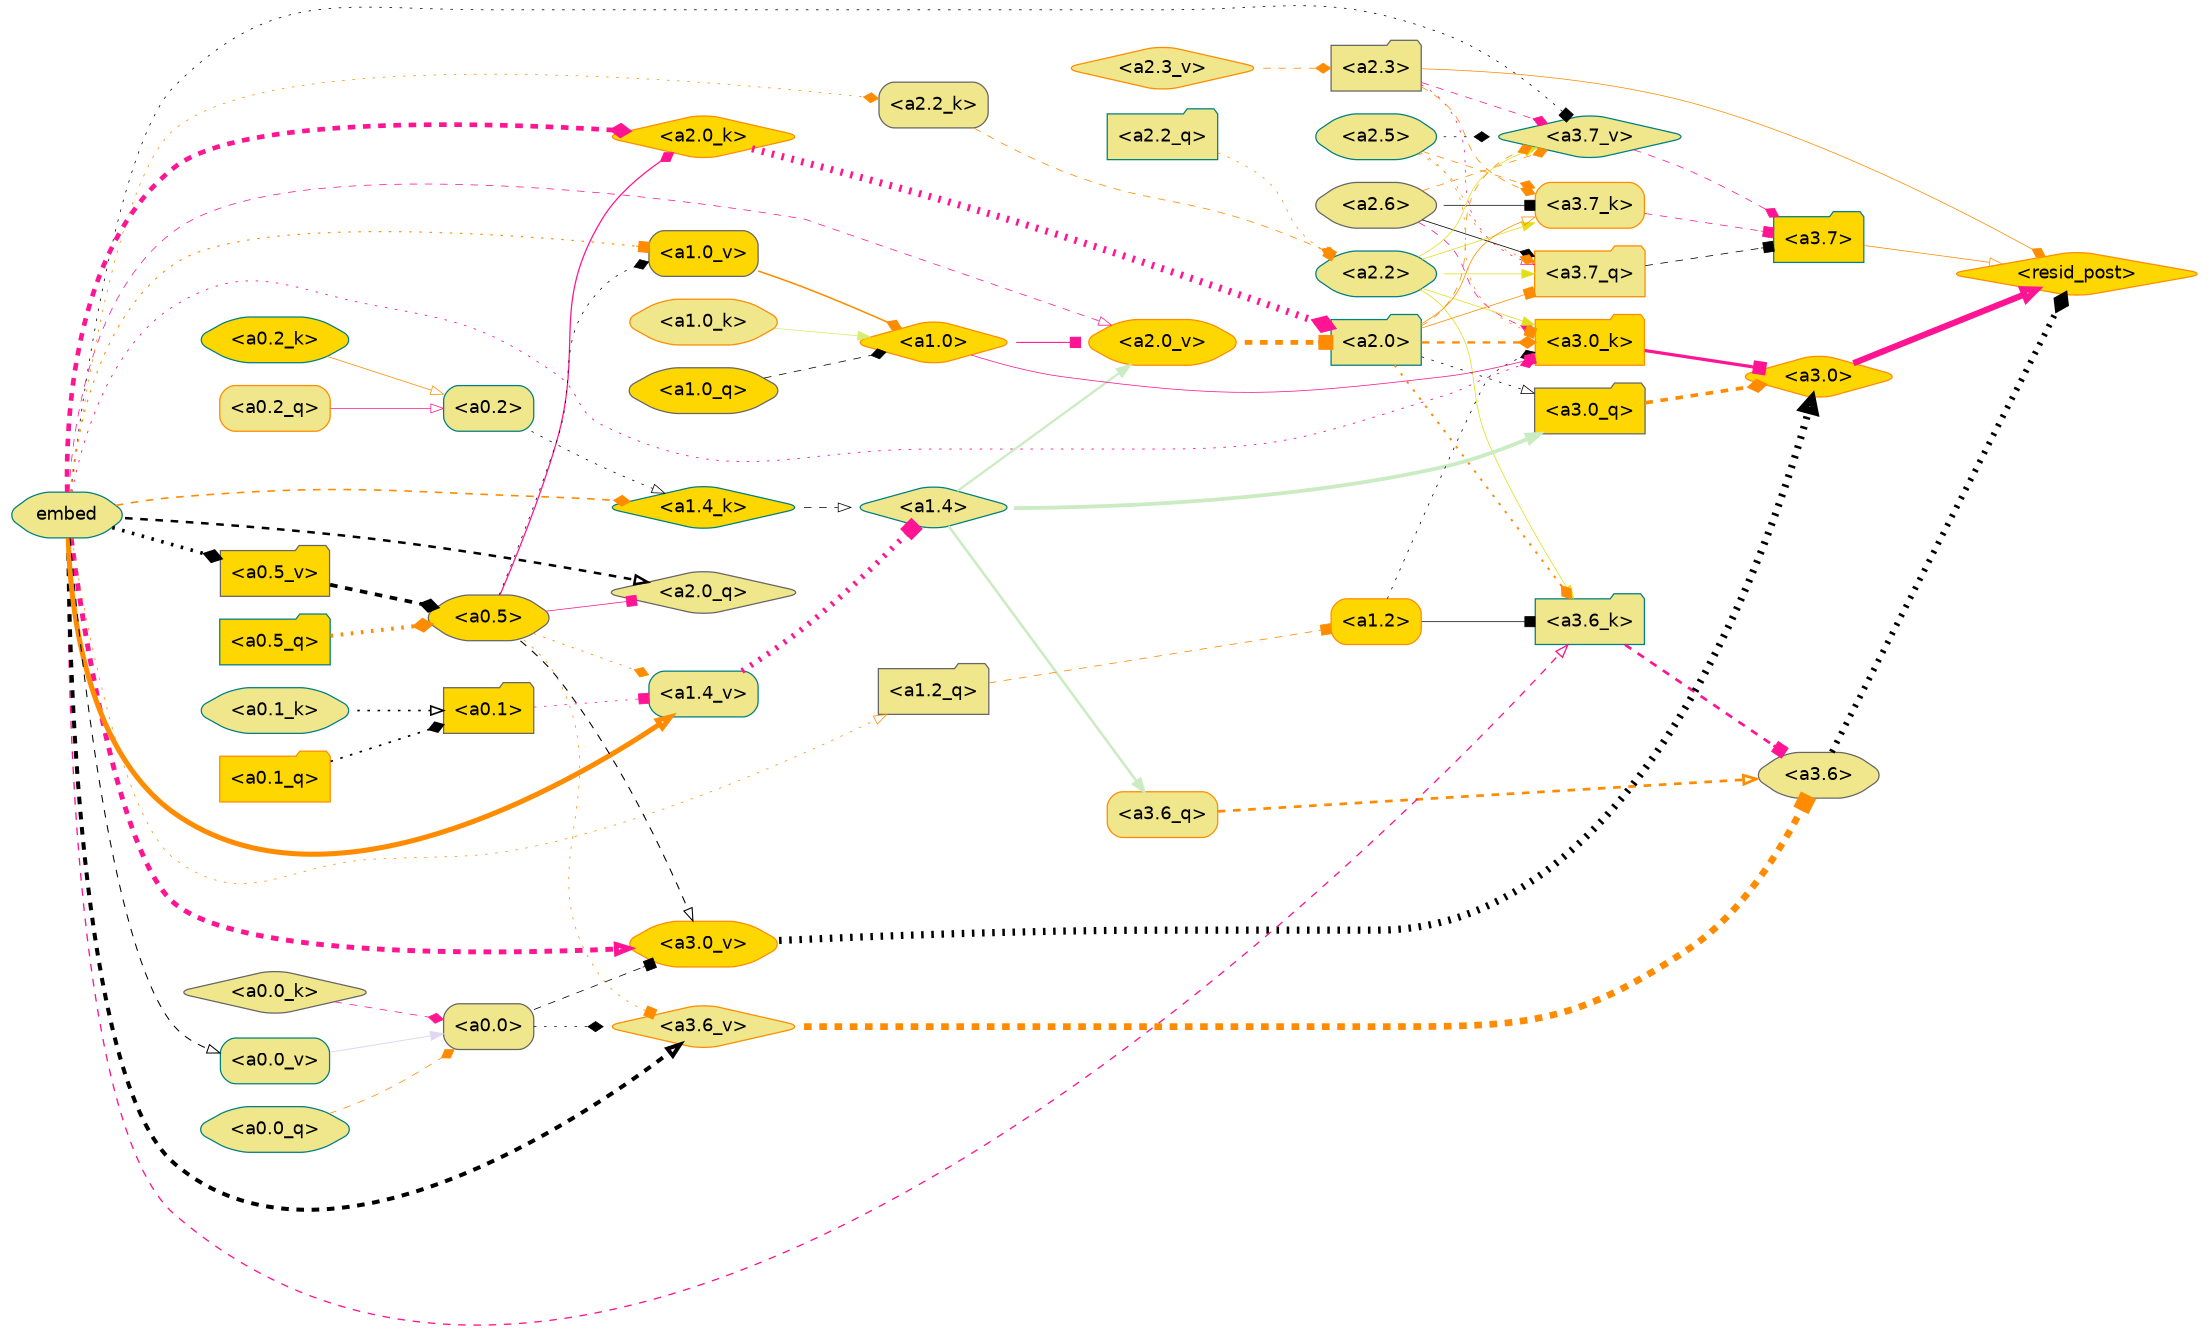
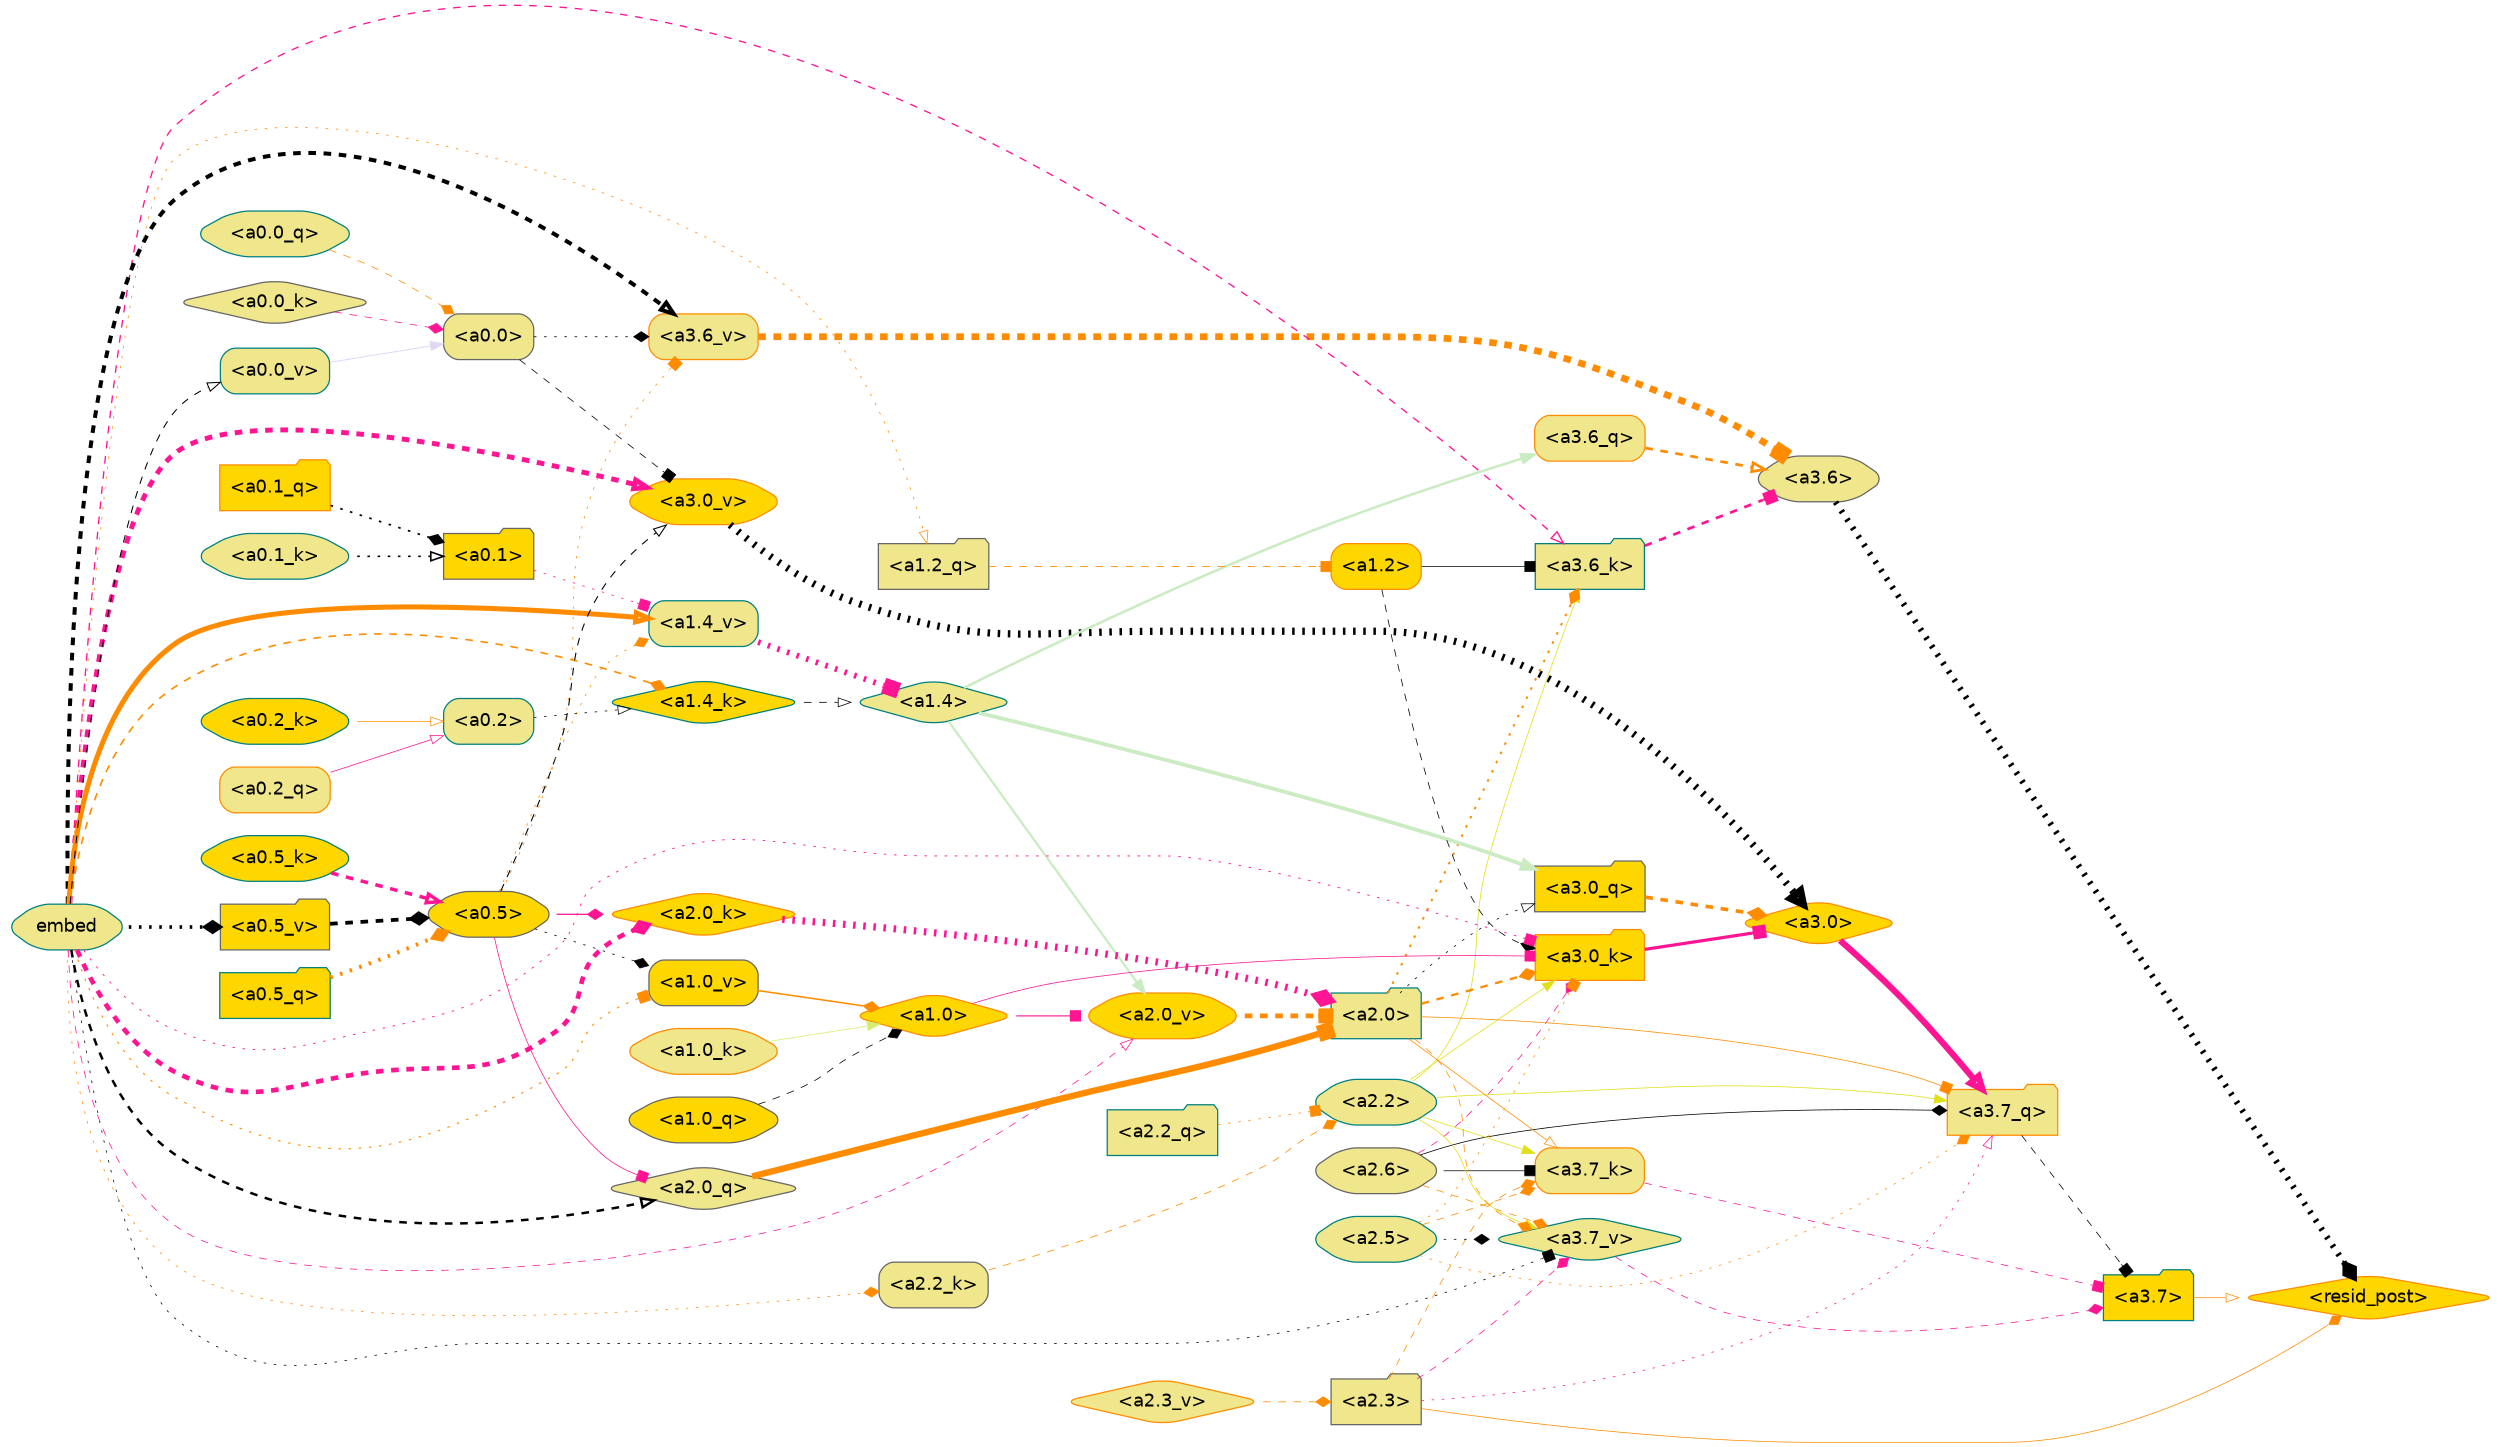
edge "<a3.0>" -> "<resid_post>": now "<a3.0>" -> "<a3.7_q>"
edge "embed" -> "<a3.0_k>": arrowhead diamond -> box
edge "<a1.2>" -> "<a3.0_k>": style dotted -> dashed
node "<a0.5_k>": added
node "<a3.6_v>": shape diamond -> box
edge "<a2.0_q>" -> "<a2.0>": added
